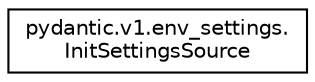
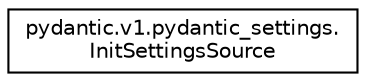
node "pydantic.v1.env_settings. InitSettingsSource": label "pydantic.v1.env_settings. InitSettingsSource" -> "pydantic.v1.pydantic_settings. InitSettingsSource"
